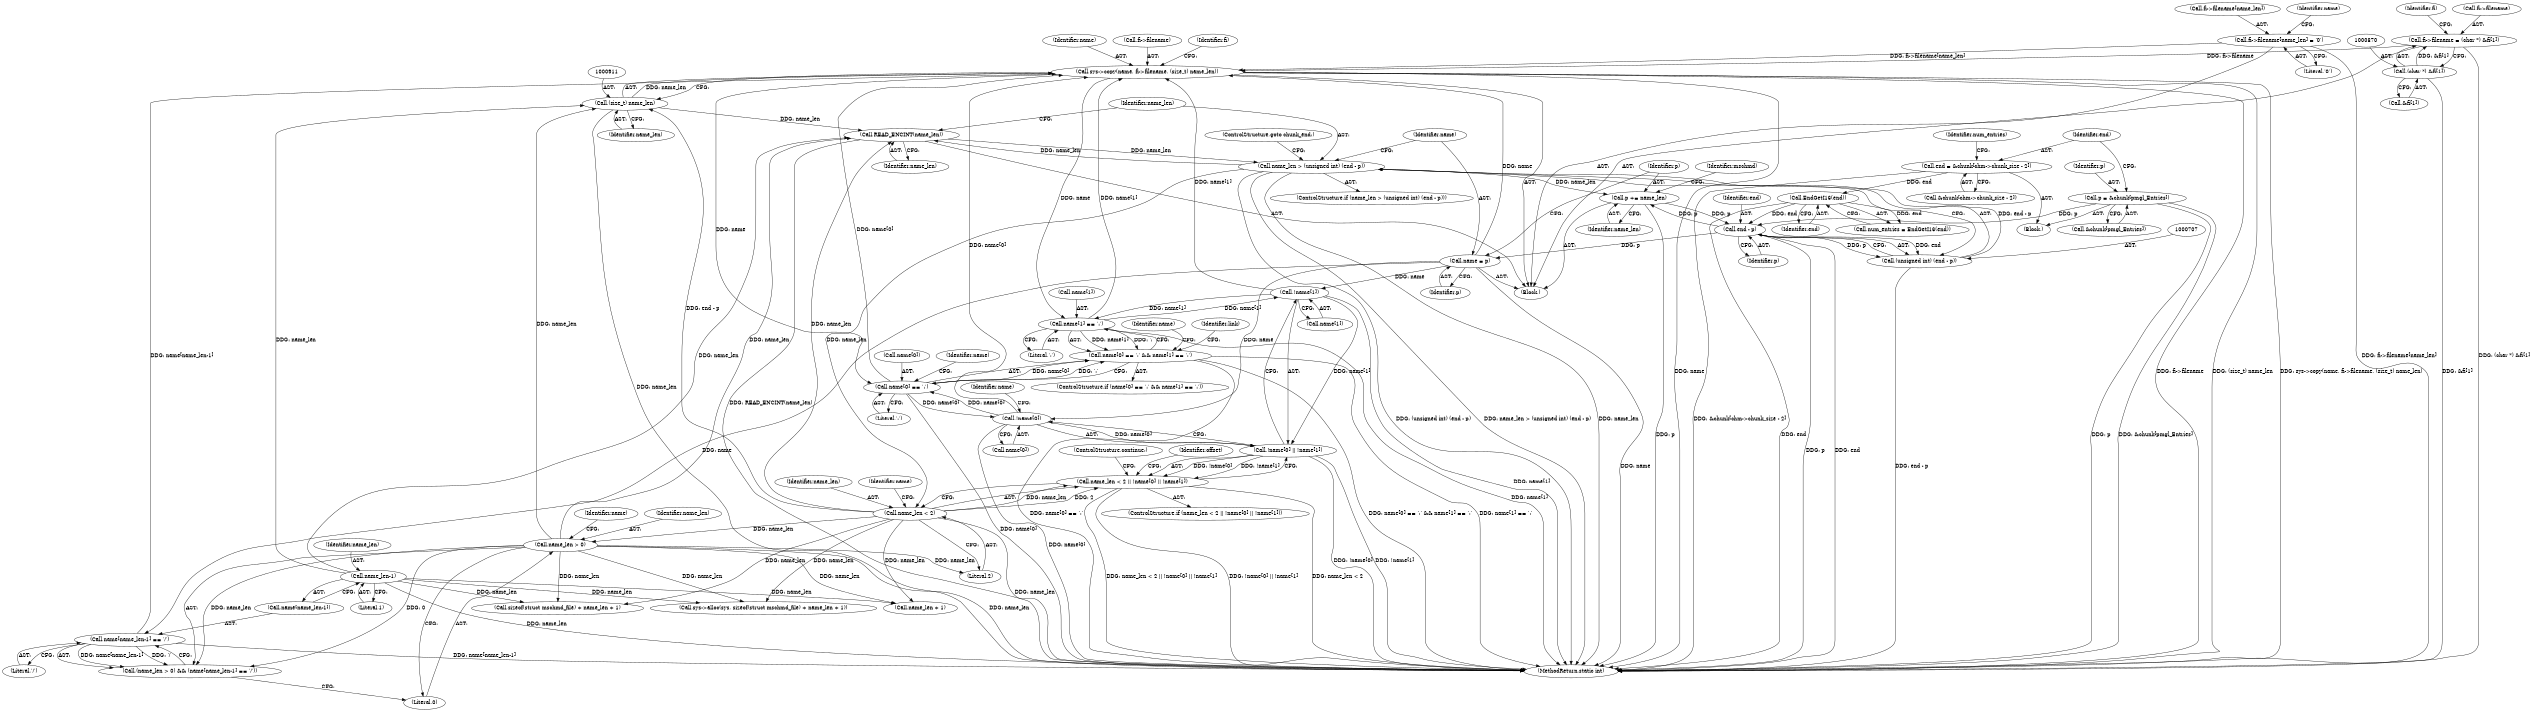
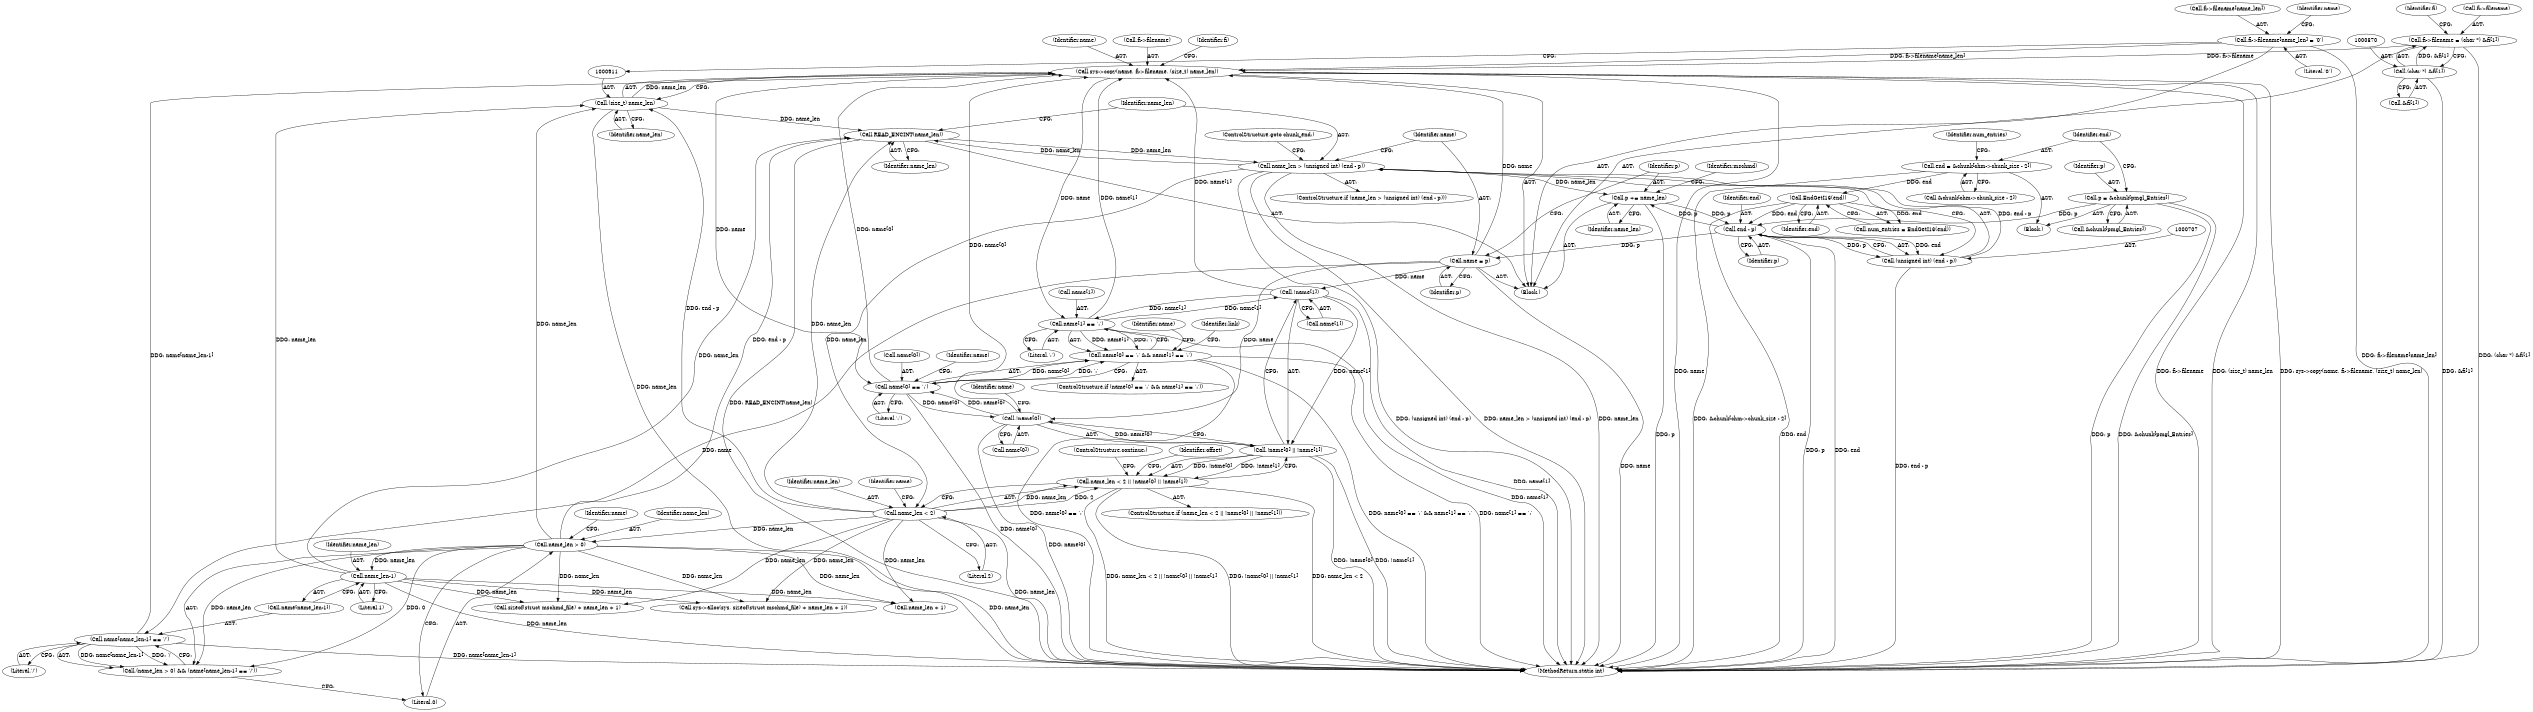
edge "(Call,fi->filename[name_len] = '0')" -> "(Literal,'0')": now "(Call,fi->filename[name_len] = '0')" -> "1000911"
edge "(Call,name_len > 0)" -> "(Call,READ_ENCINT(name_len))": label "DDG: name_len" -> "DDG: end - p"
edge "(Call,name_len > 0)" -> "(Literal,2)": now "(Call,name_len > 0)" -> "(Call,name_len-1)"
